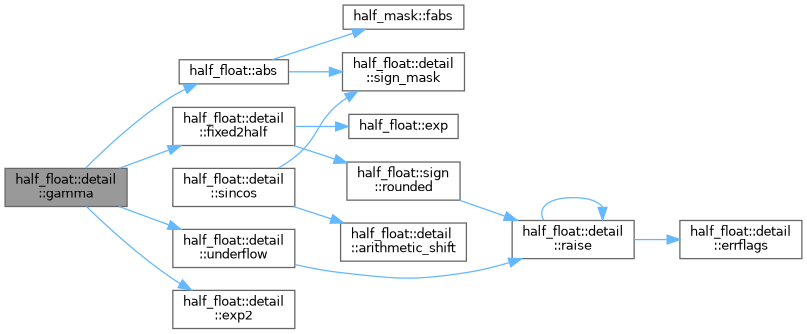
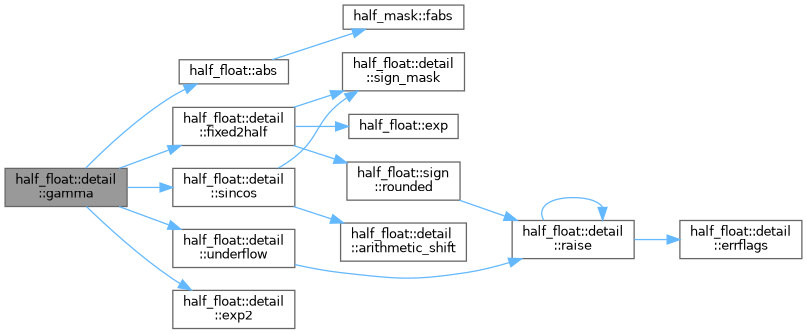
edge "half_float::abs" -> "half_float::detail ::sign_mask": now "half_float::detail ::fixed2half" -> "half_float::detail ::sign_mask"
edge "half_float::detail ::gamma" -> "half_float::detail ::sincos": added
